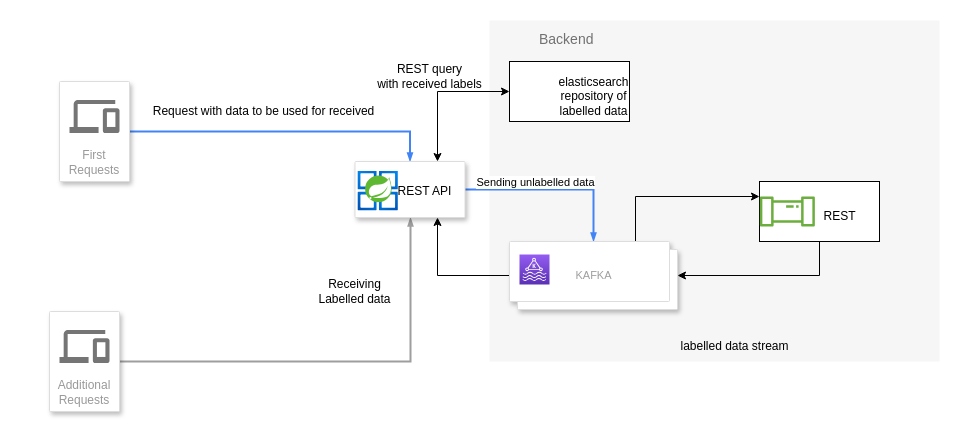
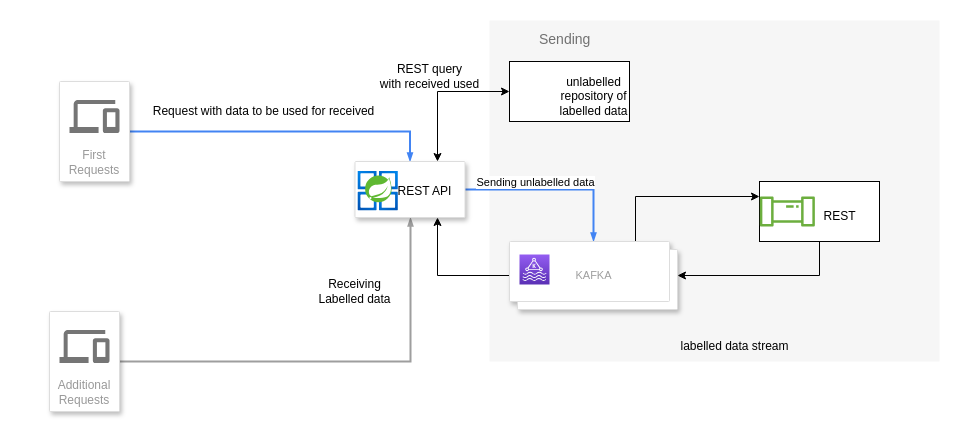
node "Backend": label "Backend" -> "Sending"
node "REST query with received labels": label "REST query with received labels" -> "REST query with received used"
node "elasticsearch repository of labelled data": label "elasticsearch repository of labelled data" -> "unlabelled repository of labelled data"
